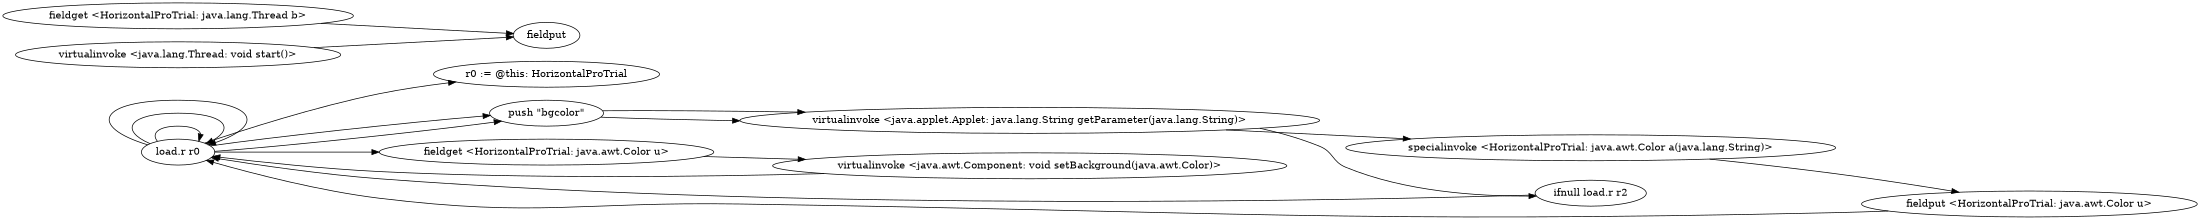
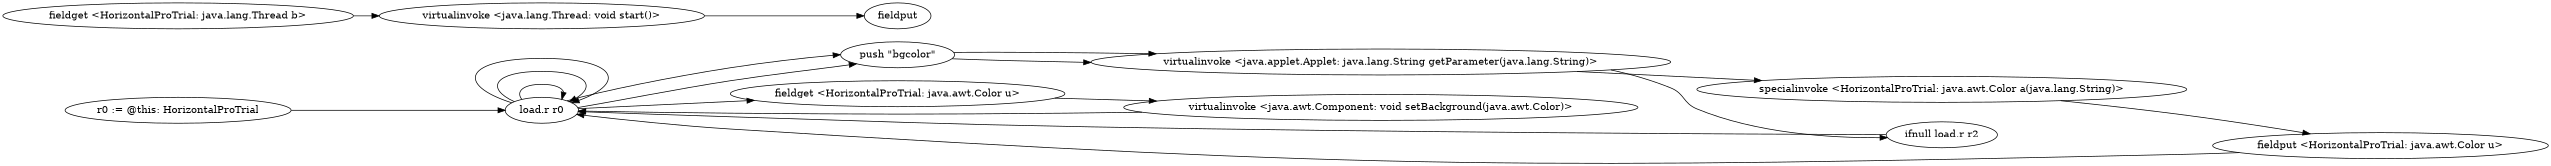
edge "fieldget <HorizontalProTrial: java.lang.Thread b>" -> "fieldput": now "fieldget <HorizontalProTrial: java.lang.Thread b>" -> "virtualinvoke <java.lang.Thread: void start()>"
edge "load.r r0" -> "r0 := @this: HorizontalProTrial": reversed
